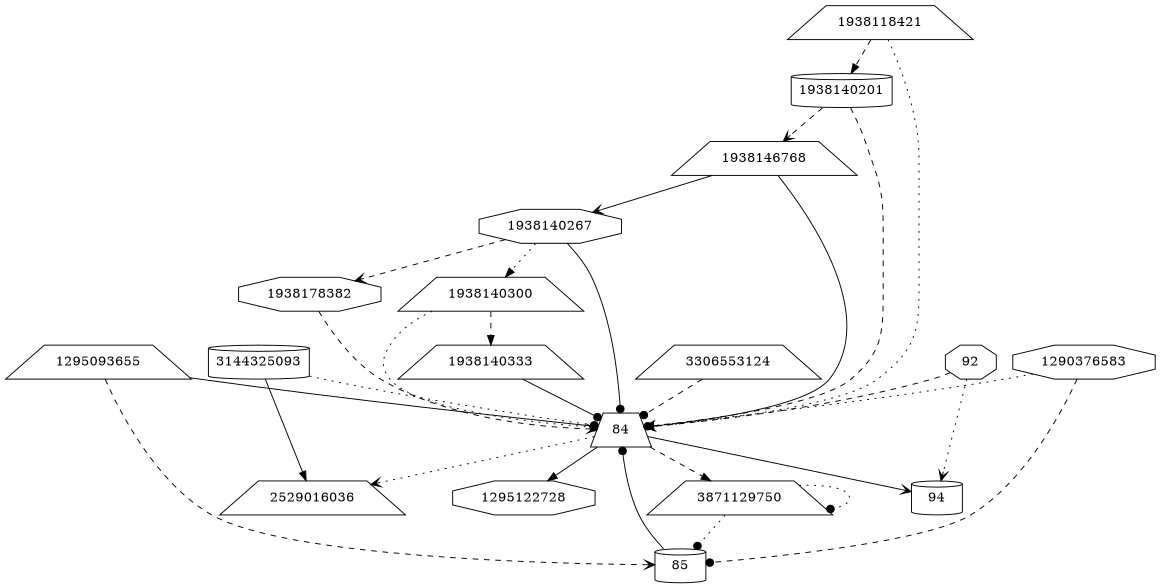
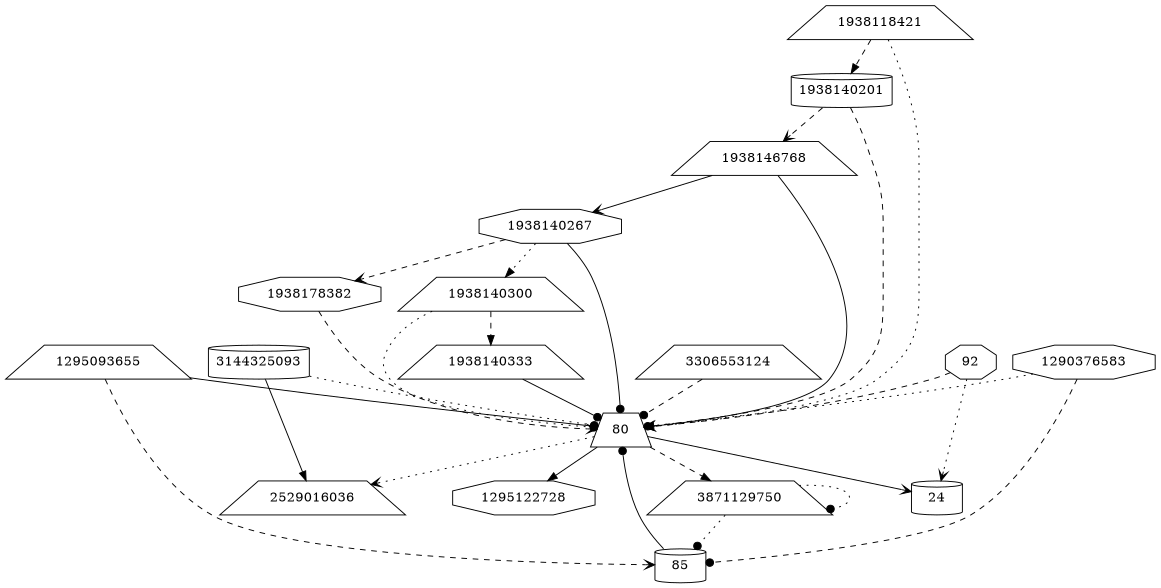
node "84": label "84" -> "80"
node "94": label "94" -> "24"
